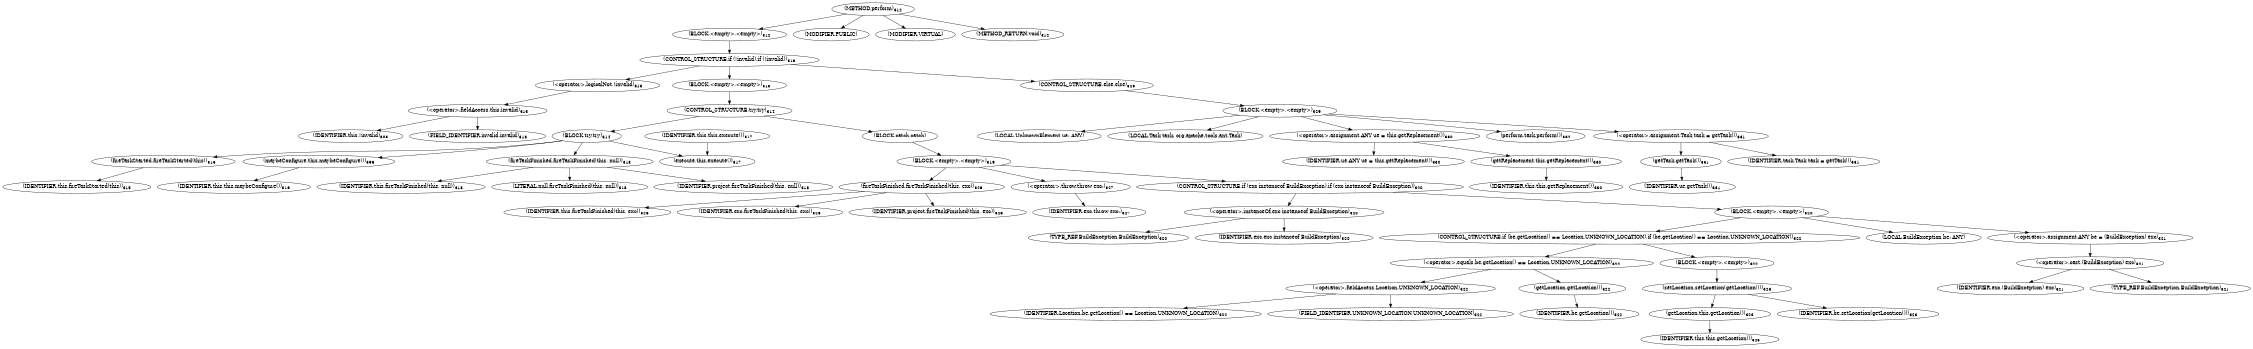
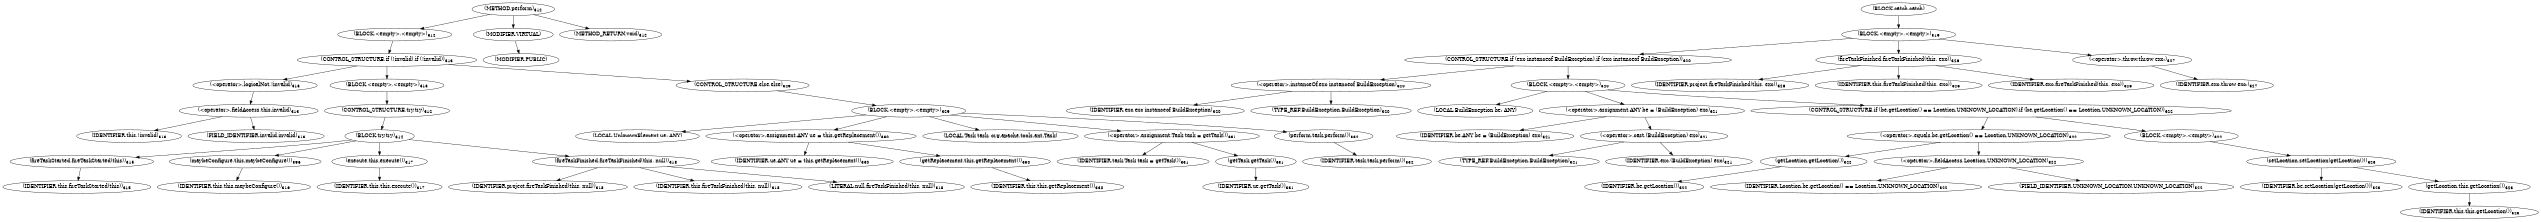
edge "(METHOD,perform)" -> "(MODIFIER,PUBLIC)": now "(MODIFIER,VIRTUAL)" -> "(MODIFIER,PUBLIC)"
node "(CONTROL_STRUCTURE,try,try)": text "314" -> "312"
edge "(CONTROL_STRUCTURE,try,try)" -> "(BLOCK,catch,catch)": removed
node "(IDENTIFIER,this,!invalid)": text "303" -> "313"
node "(IDENTIFIER,be,ANY be = (BuildException) exc)": added
edge "(IDENTIFIER,this,this.execute())" -> "(execute,this.execute())": reversed
node "(IDENTIFIER,task,task.perform())": added
